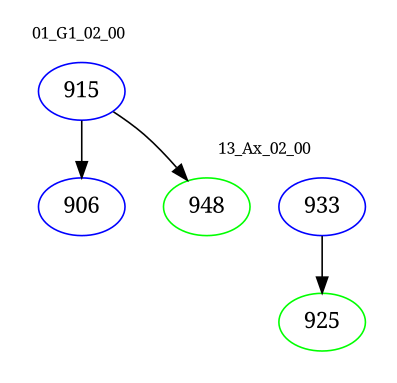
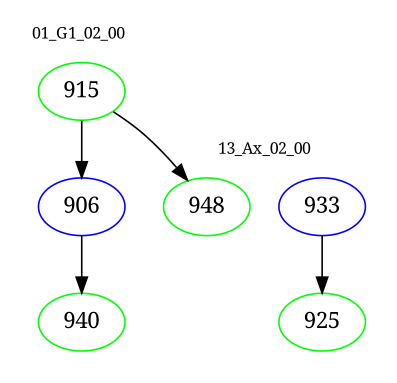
node "915": color blue -> green
node "940": added
